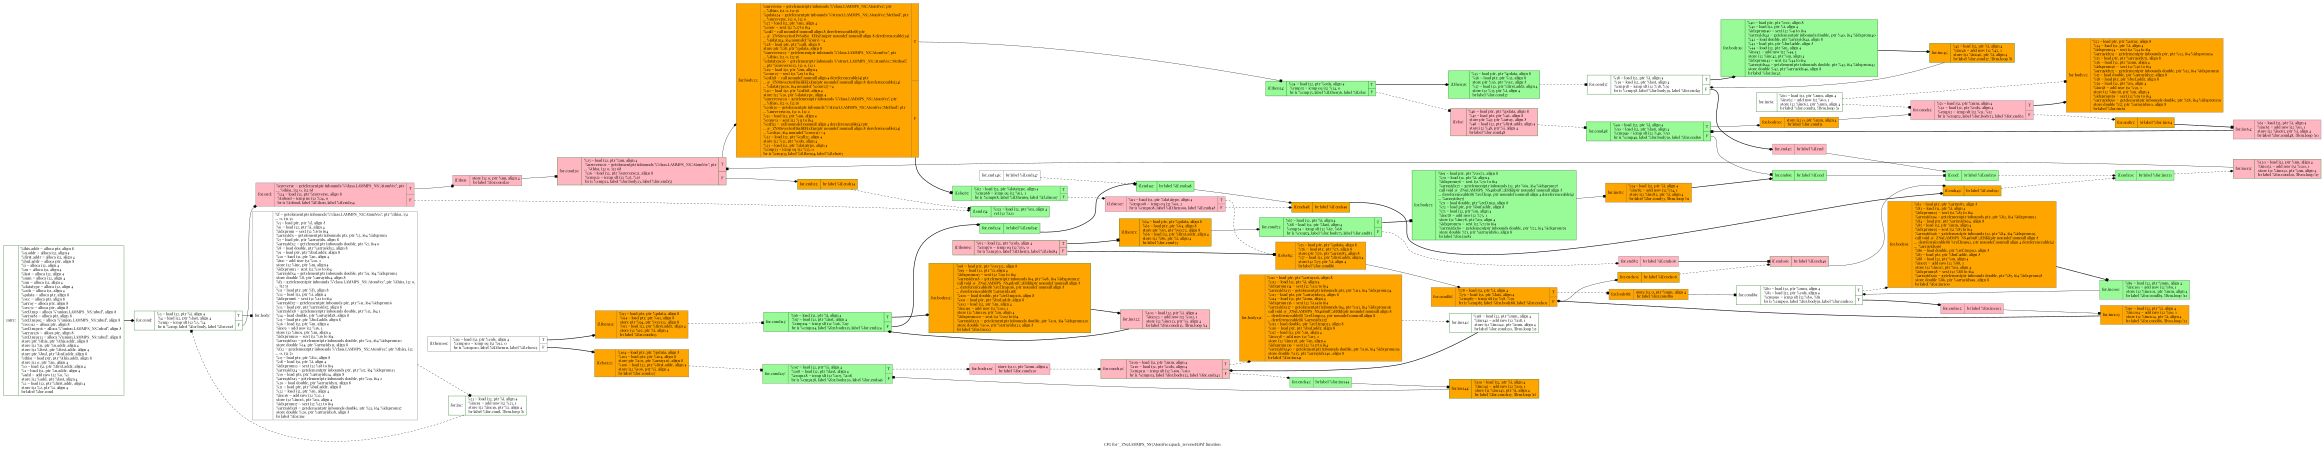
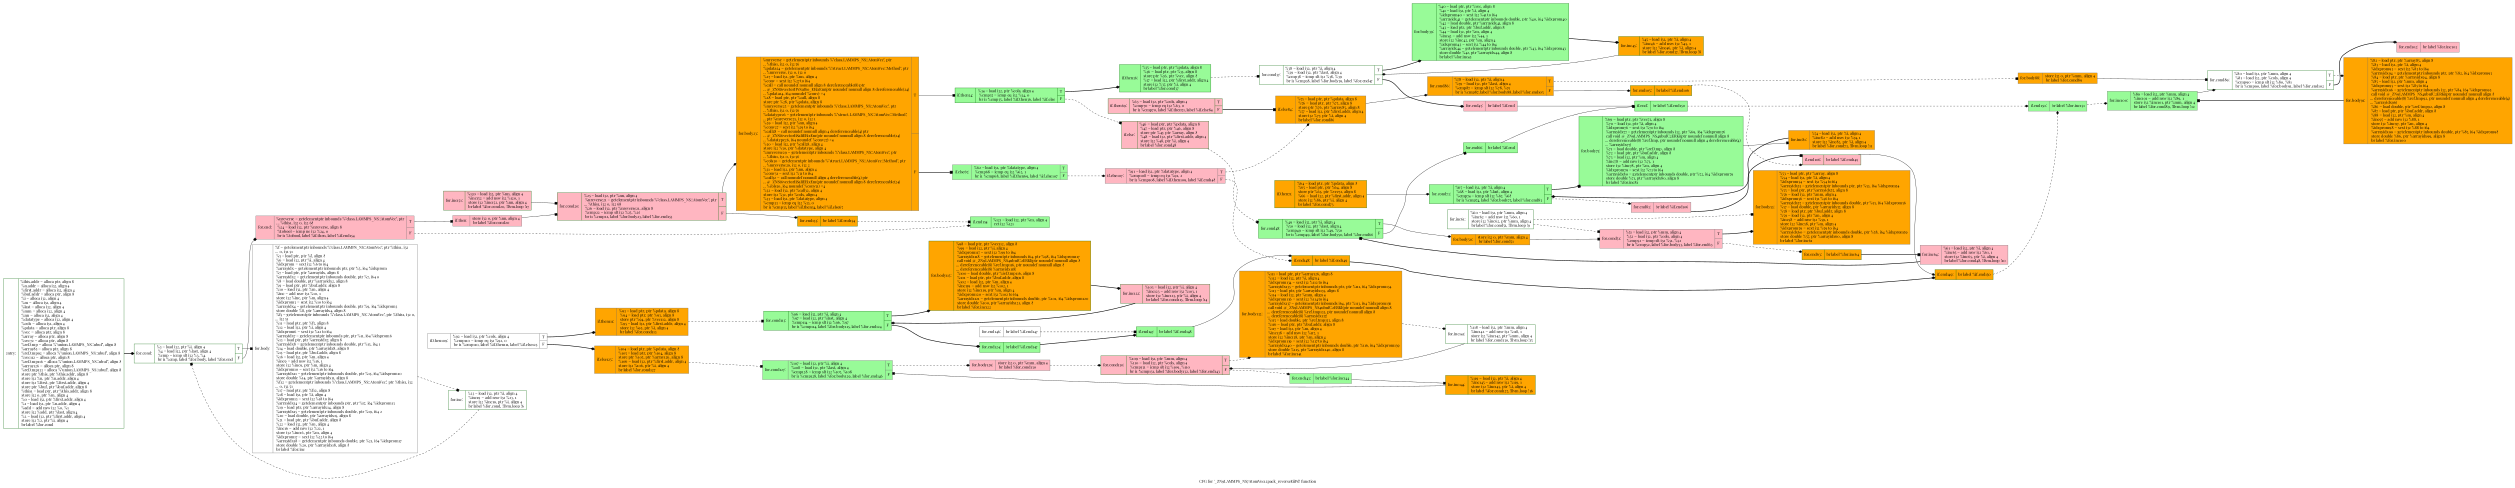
edge "if.end150:" -> "for.inc151:": now "if.end150:" -> "for.inc100:"
edge "for.inc81:" -> "for.end66:": now "for.inc81:" -> "for.cond73:"
edge "if.then69:" -> "if.then71:": removed
node "for.inc103:": removed
edge "for.inc141:" -> "for.cond130:": style bold -> solid
